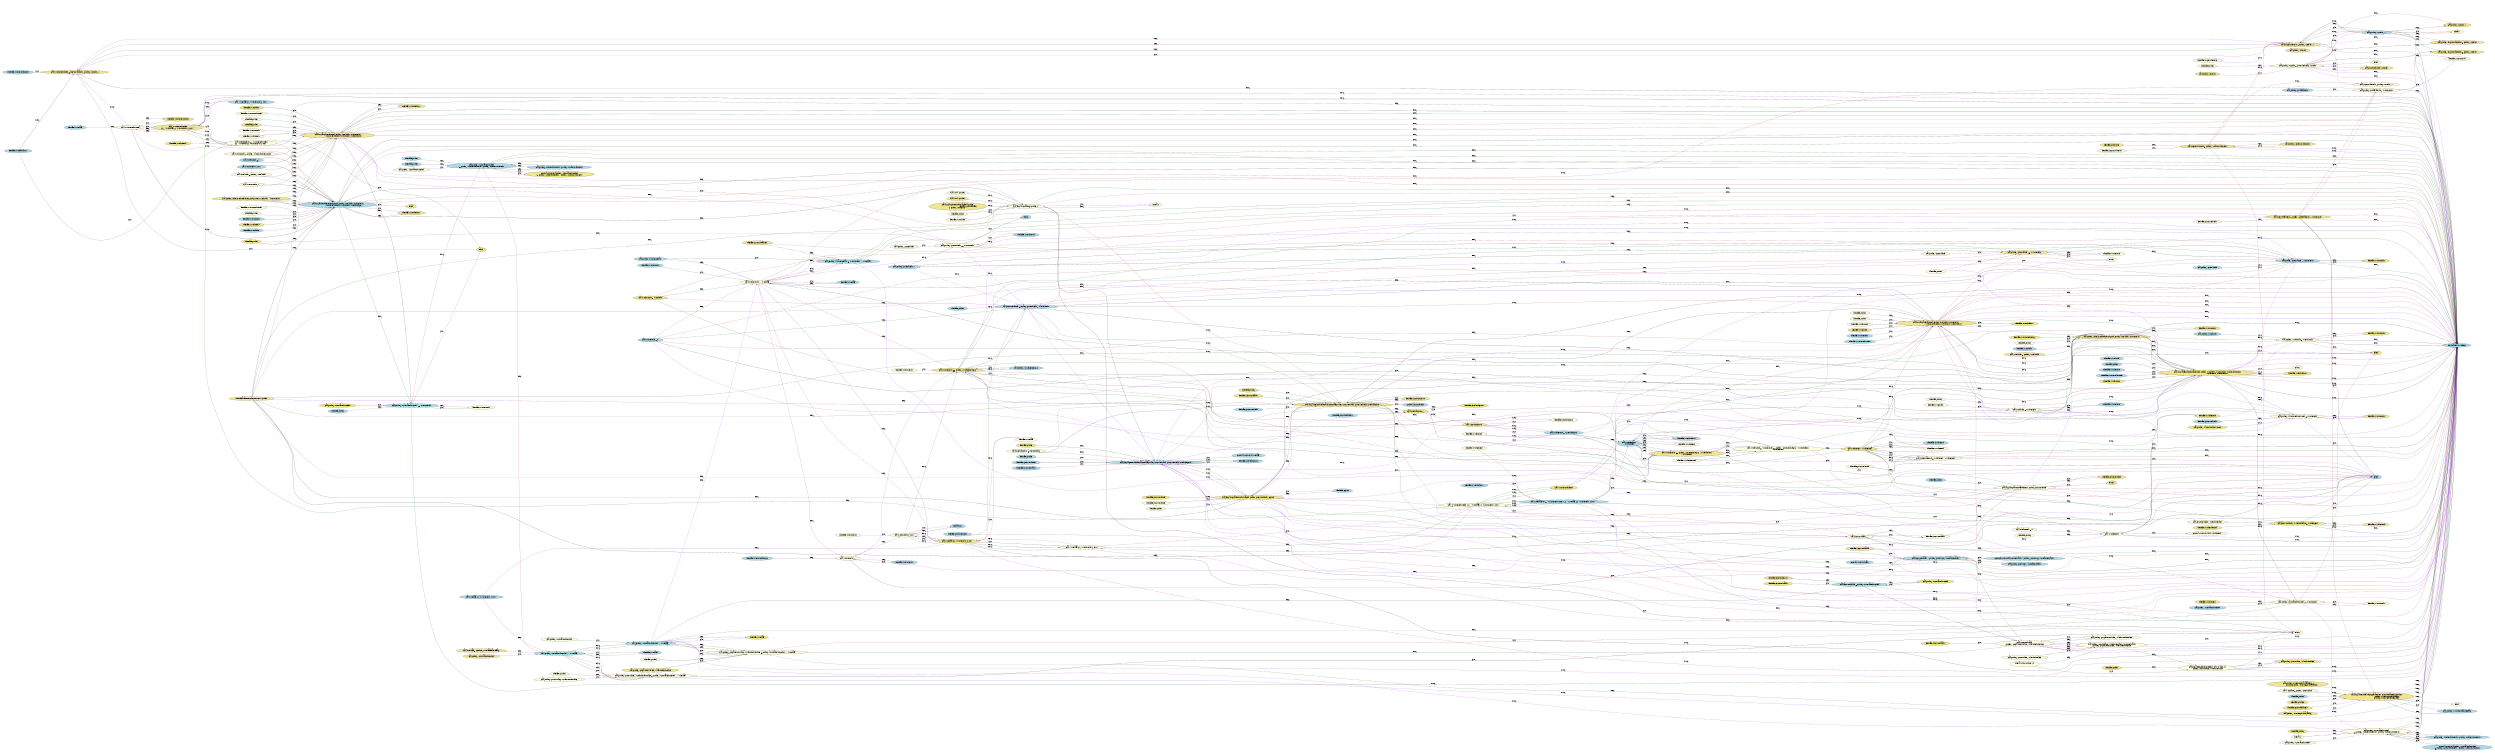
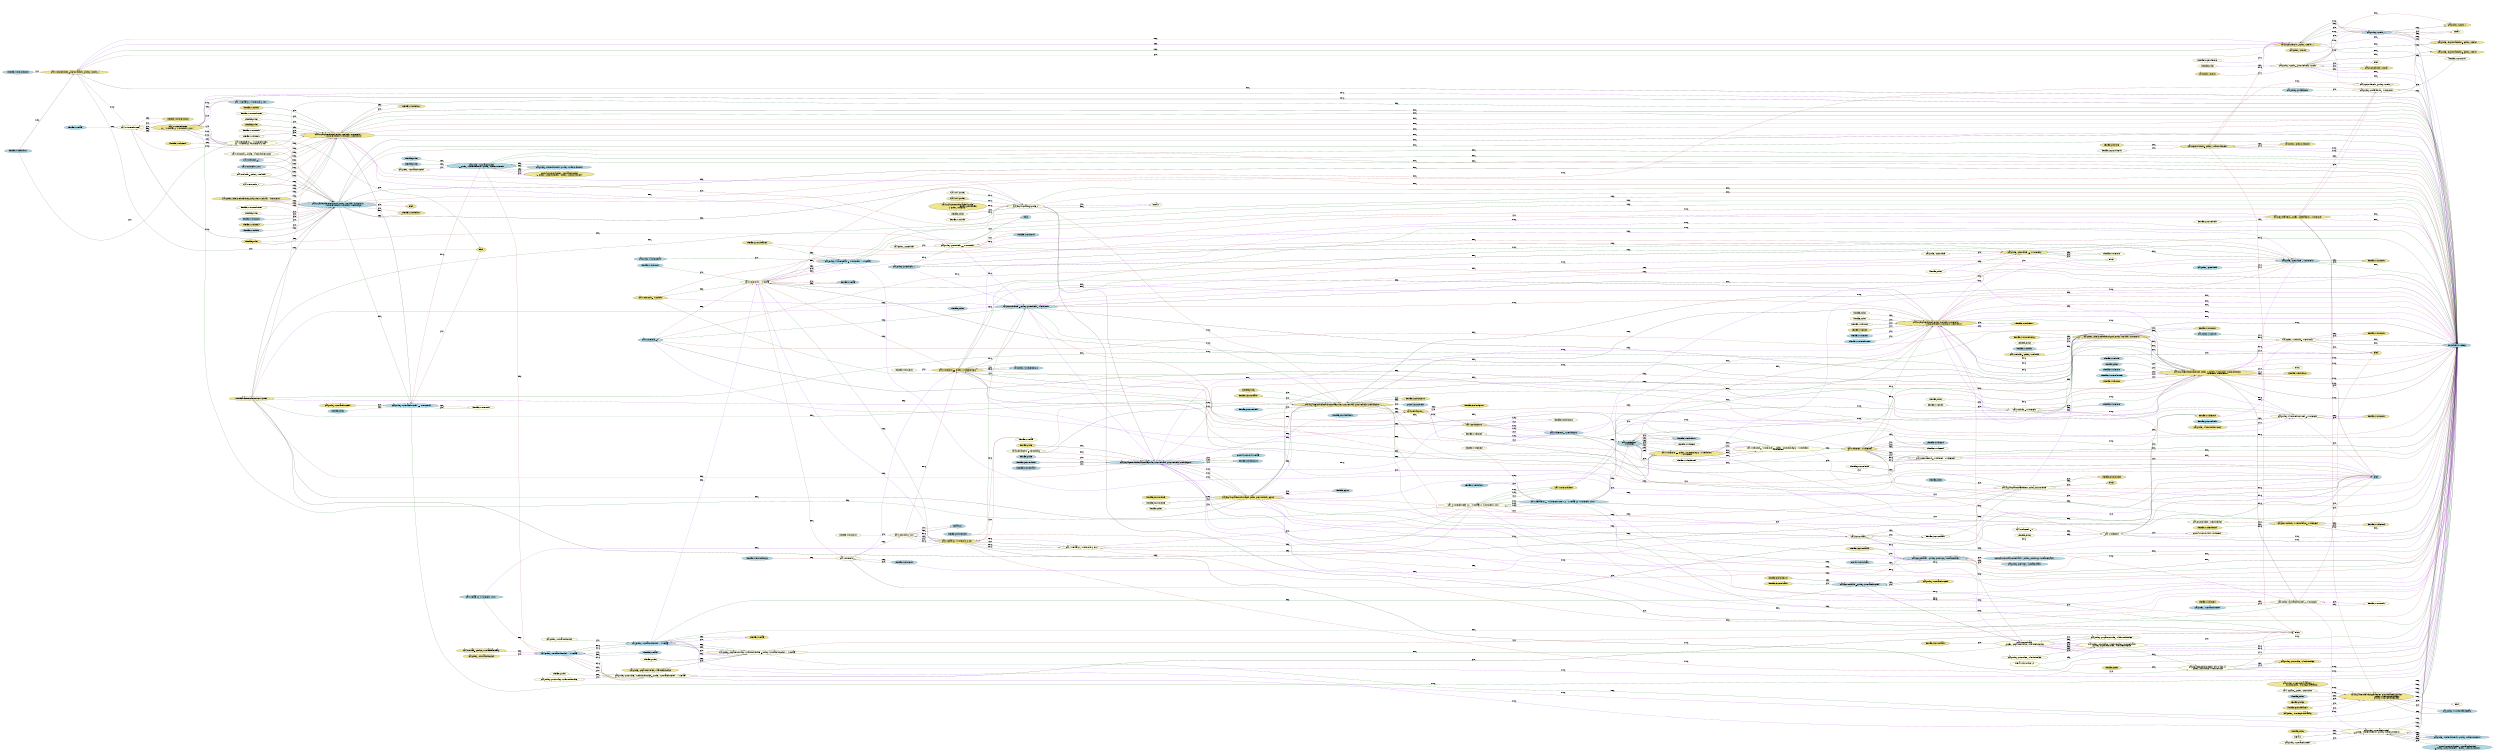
edge "(Call,ps_dec->u4_num_pmbair)" -> "(Call,u1_num_mbs >> u1_mbaff)": now "(Call,ps_dec->u4_num_pmbair = (u1_num_mbs >> u1_mbaff))" -> "(Call,u1_num_mbs >> u1_mbaff)"
edge "(Call,u1_num_mbs = 0)" -> "(Call,u1_mb_idx = u1_num_mbs)": label "AST: " -> "DDG: "
